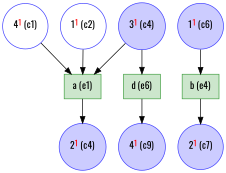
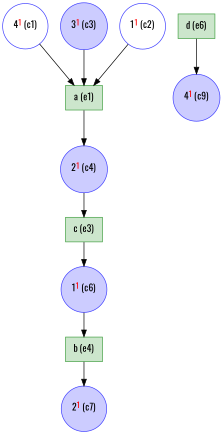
node "3": text "(c4)" -> "(c3)"
edge "3" -> "d (e6)": removed
node "c (e3)": added
